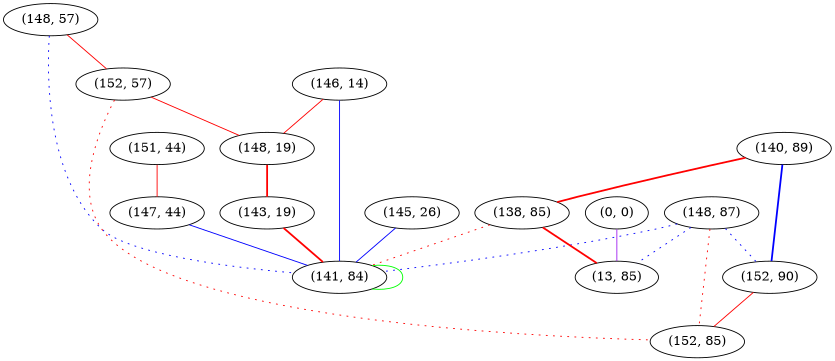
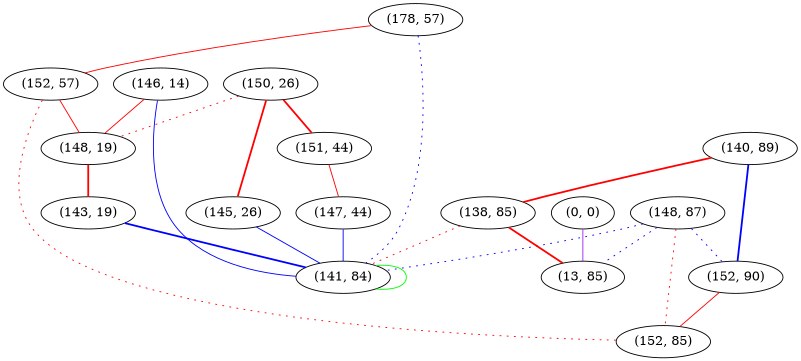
node "(148, 57)": label "(148, 57)" -> "(178, 57)"
node "(150, 26)": added
edge "(143, 19)" -- "(141, 84)": color red -> blue
